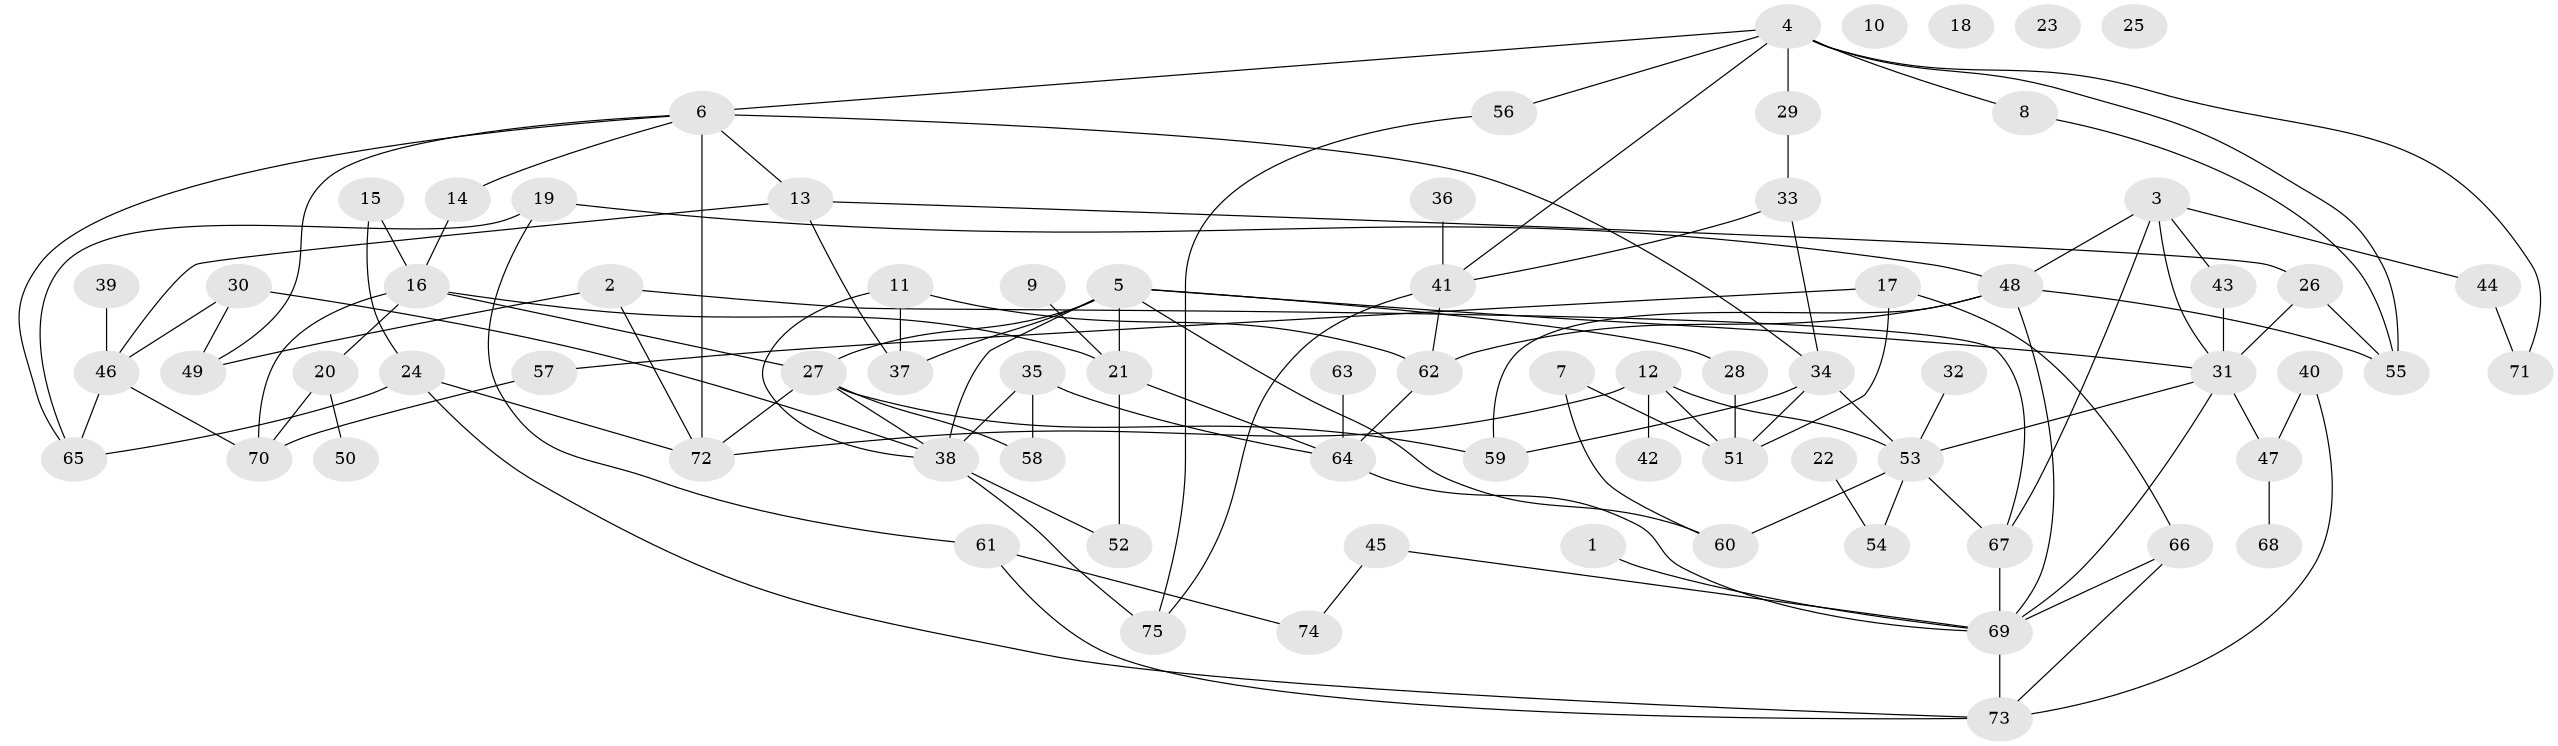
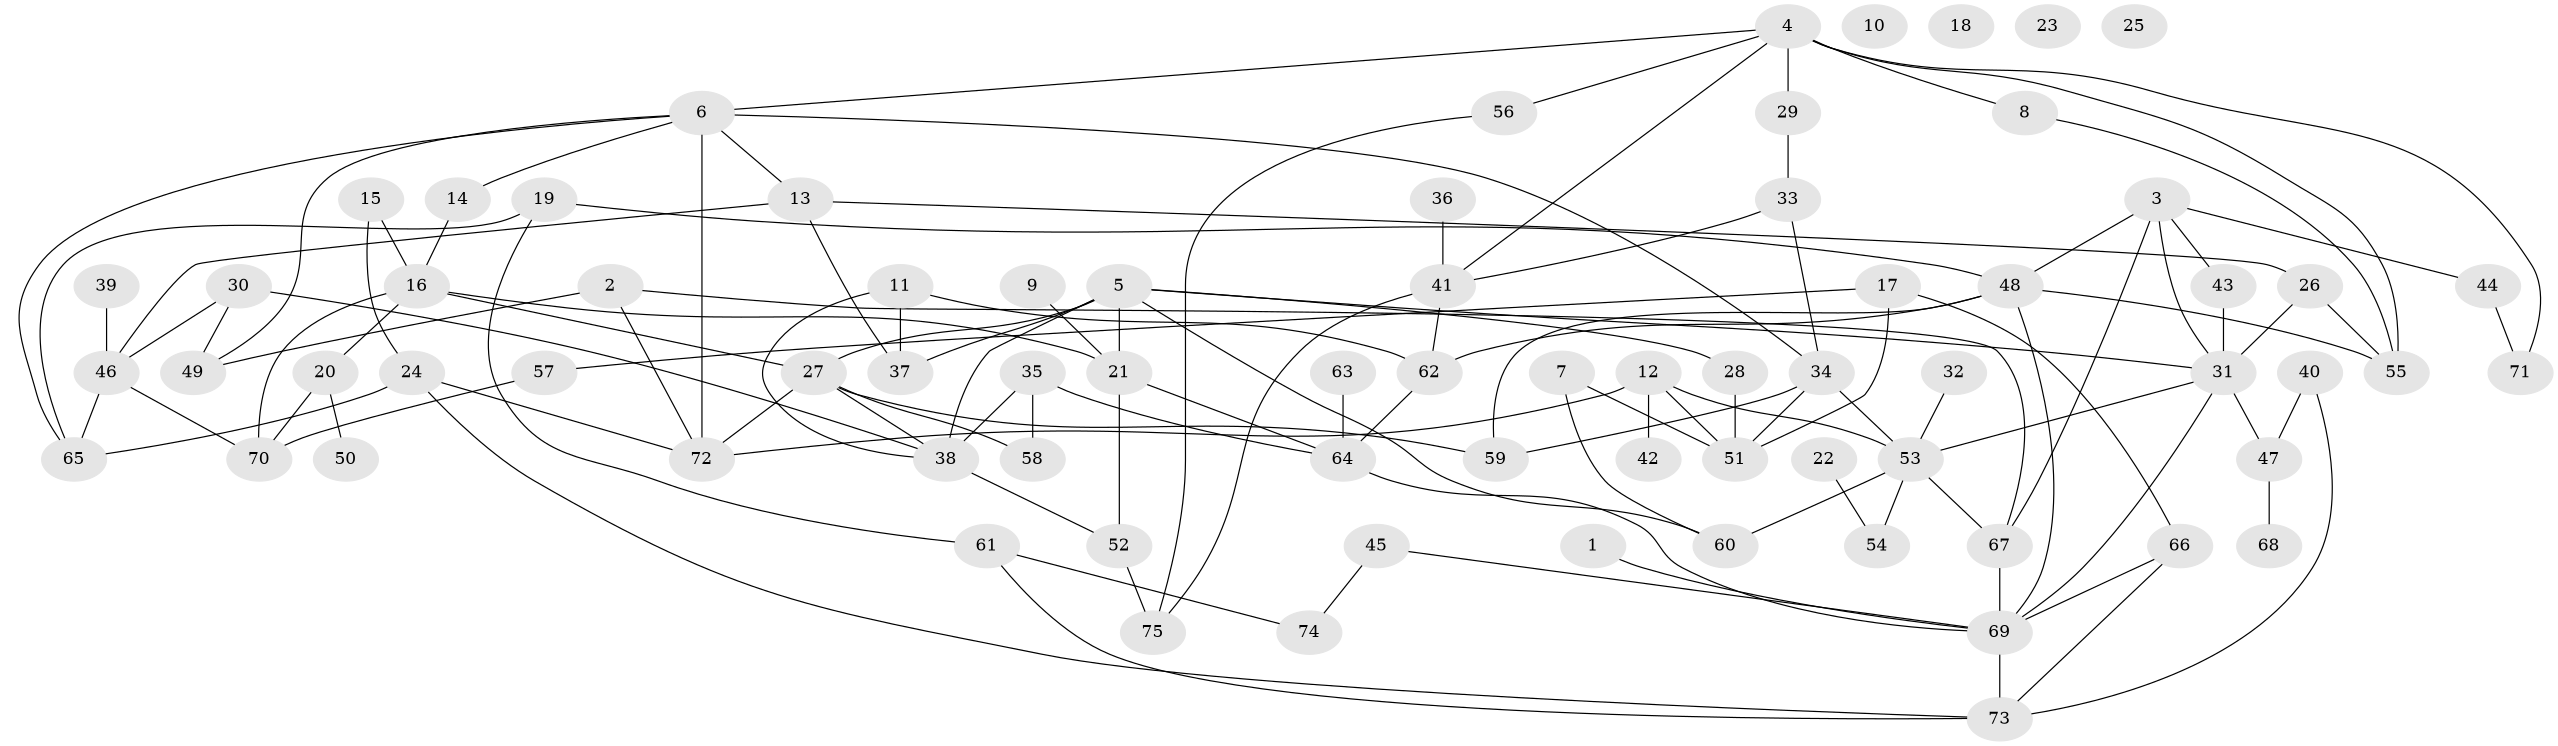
edge "38" -- "75": now "52" -- "75"
